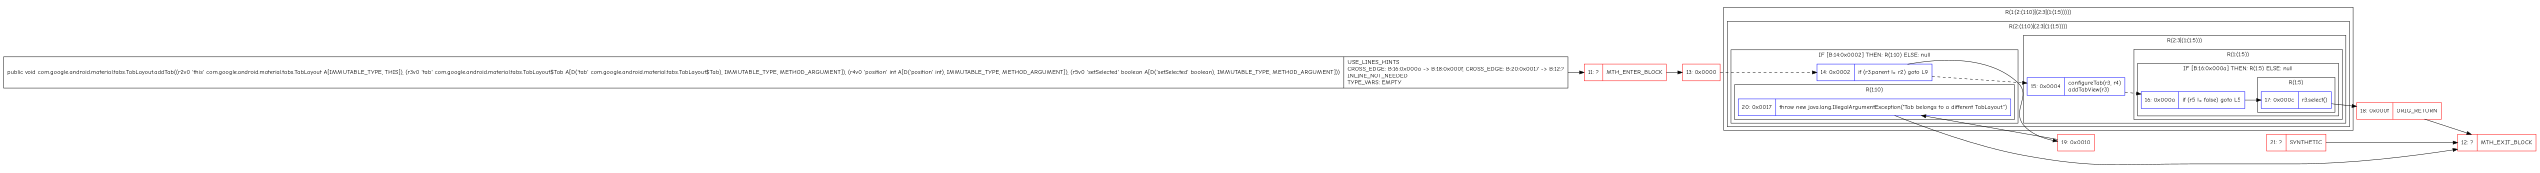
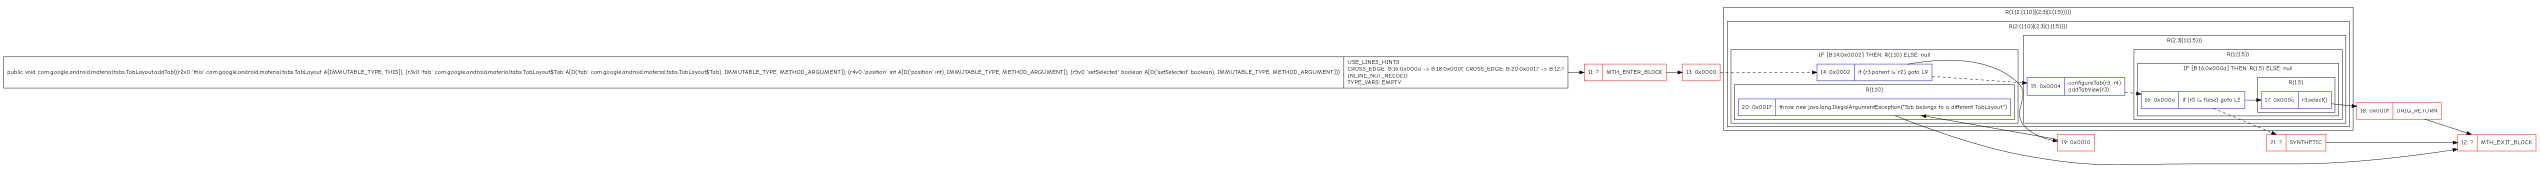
edge "16: 0x000a" -> "21: ?": added
